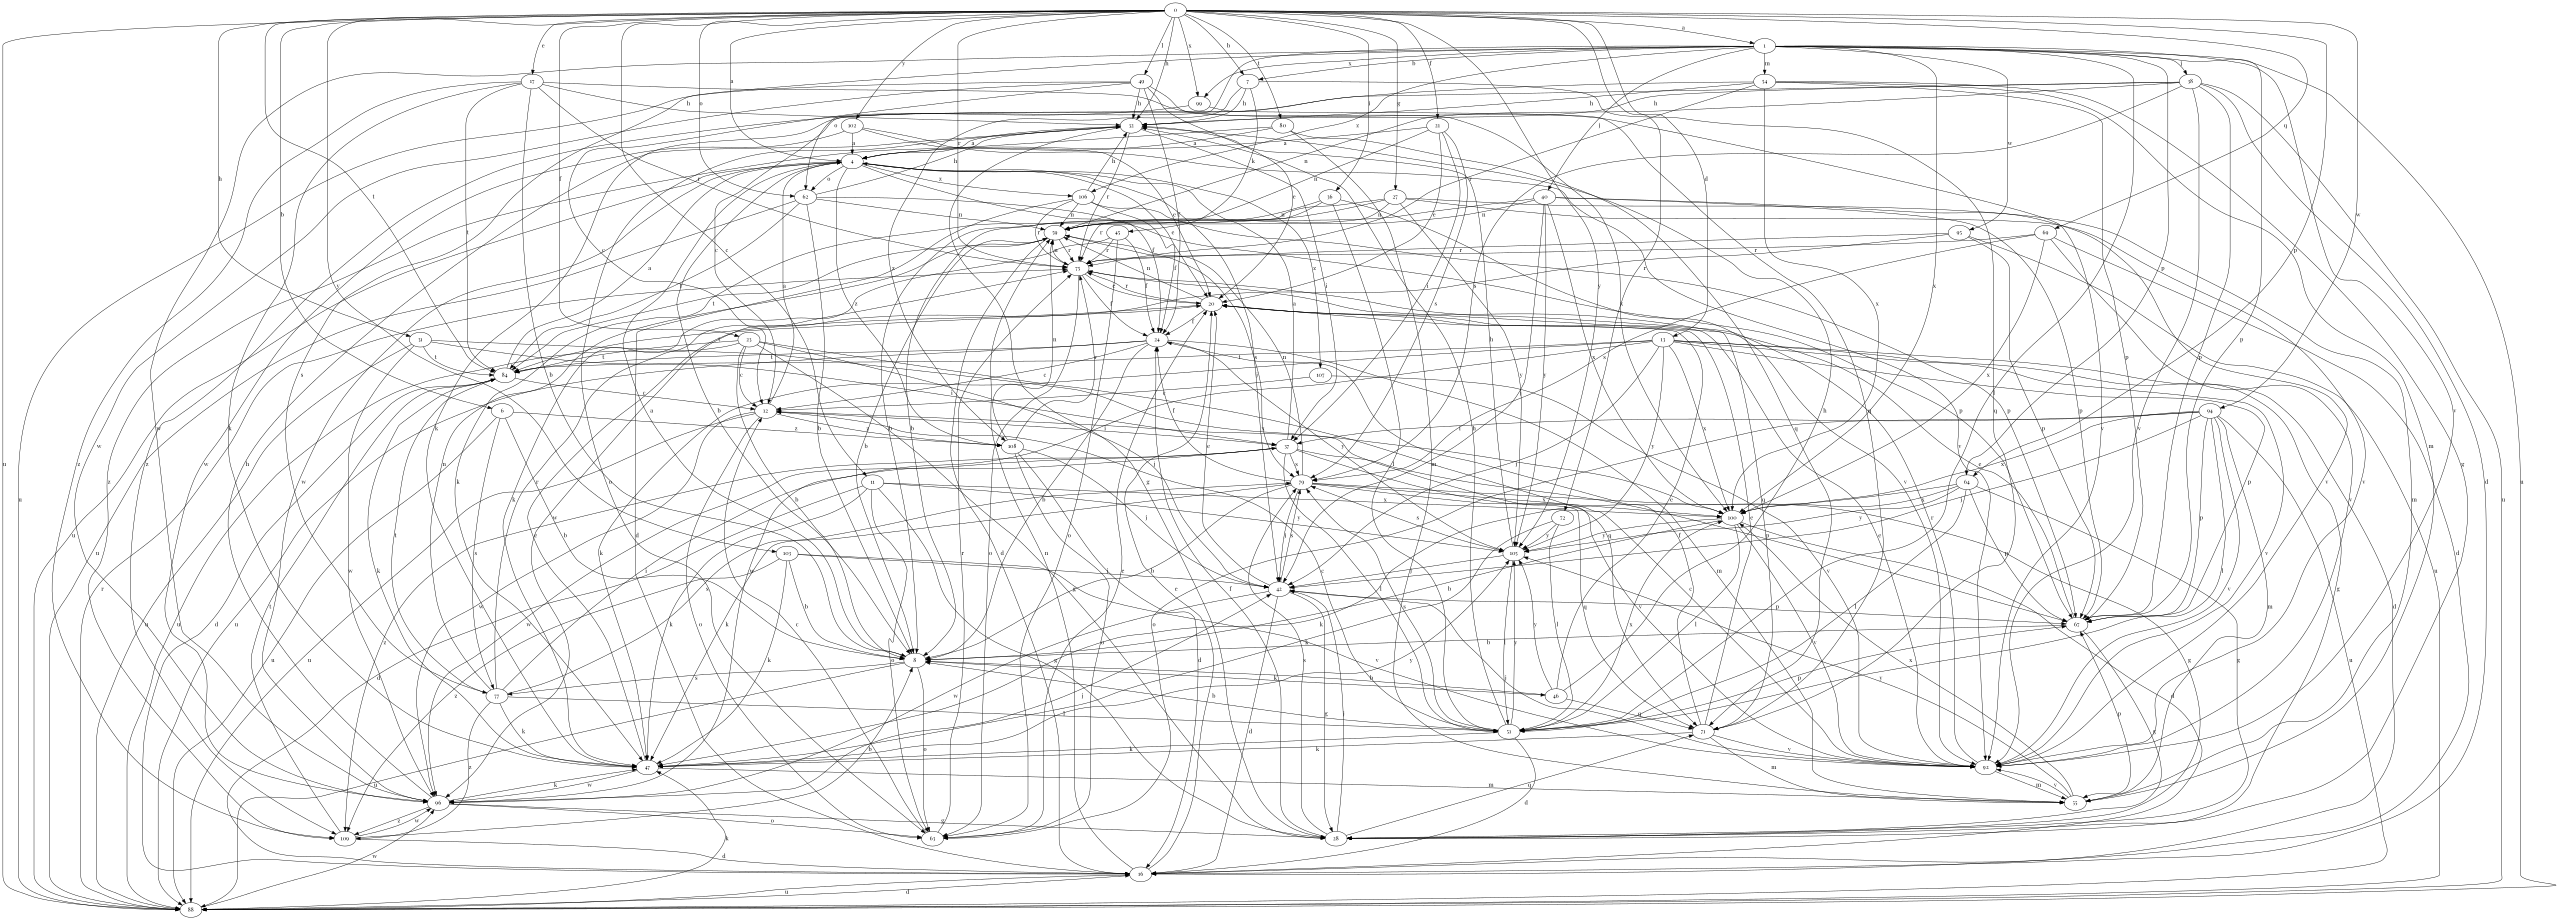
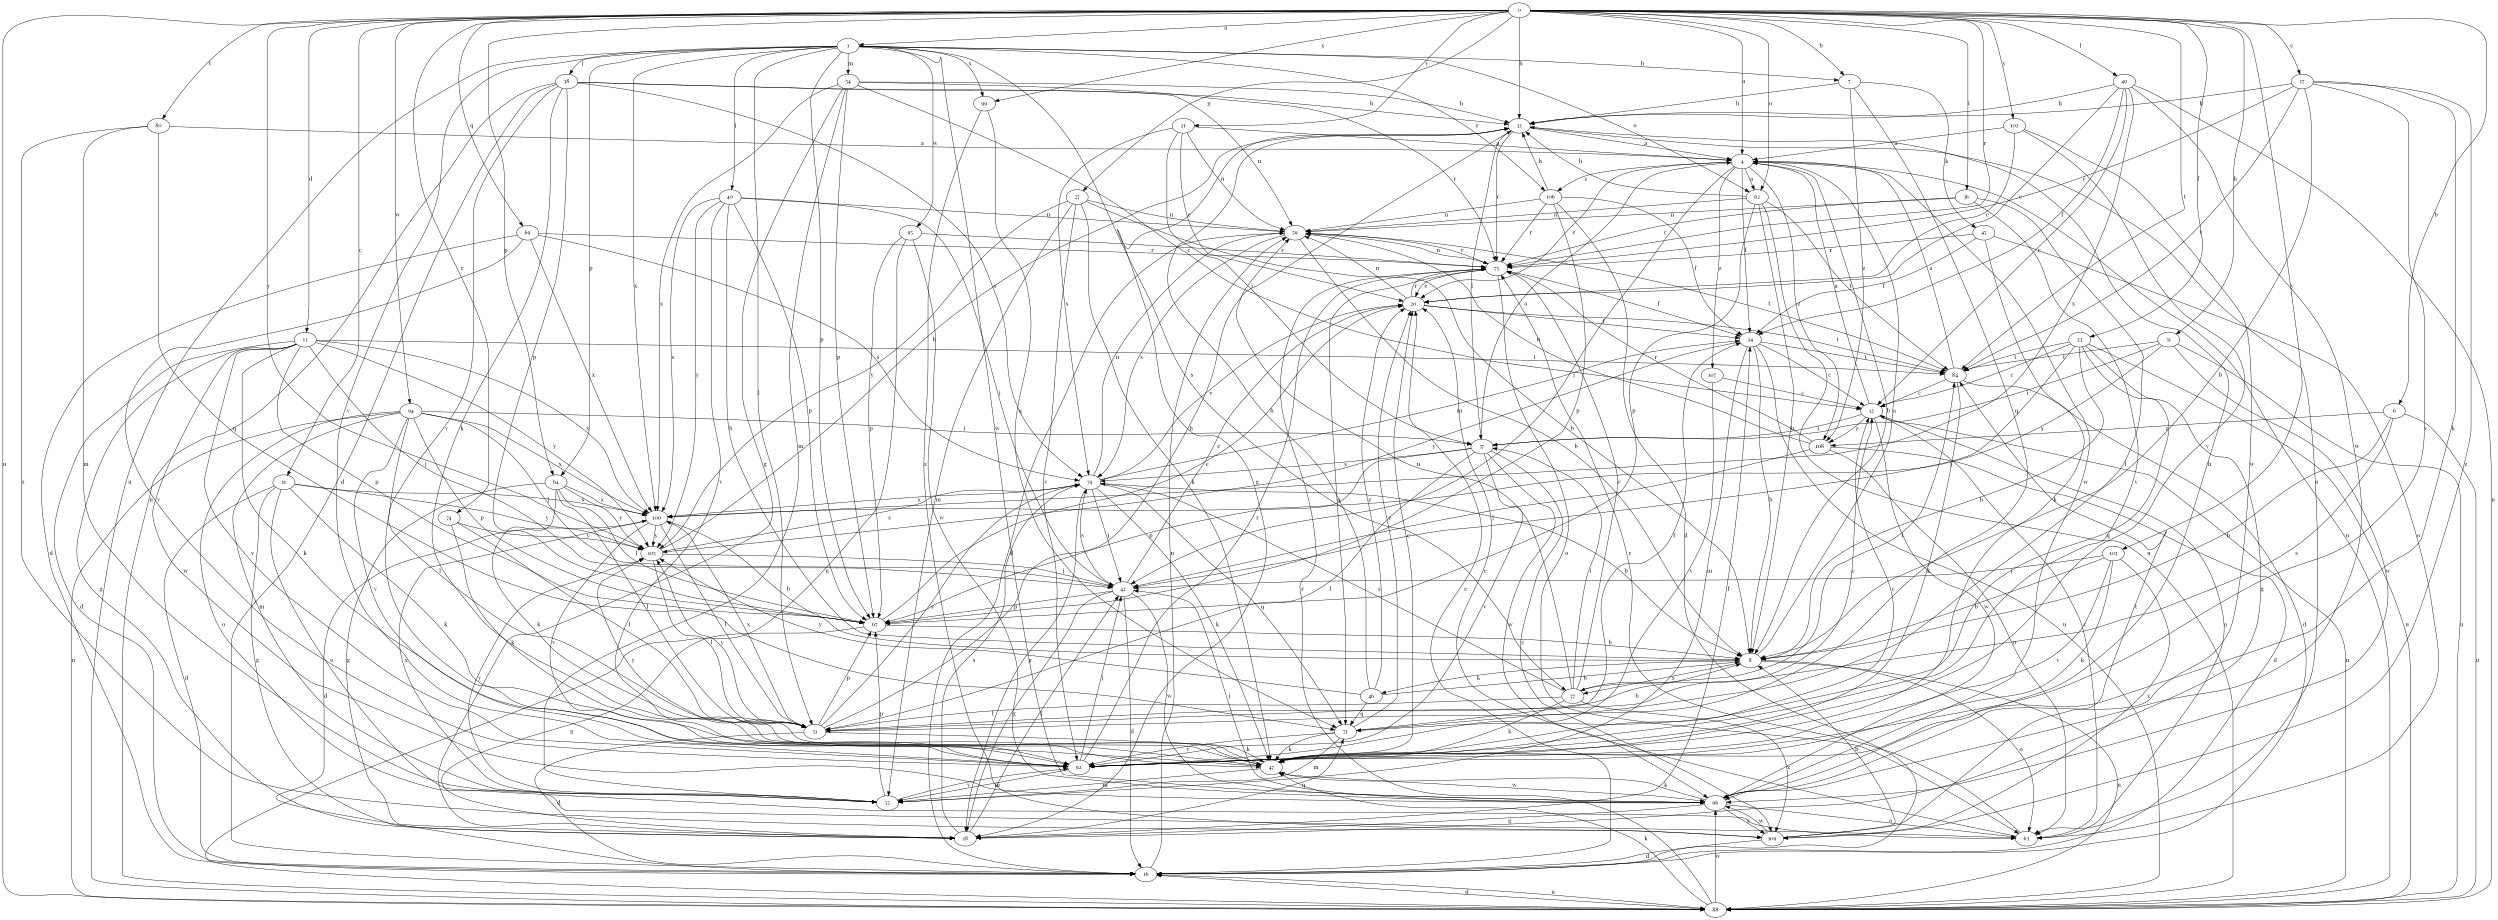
edge "0" -> "21": label "f" -> "y"
edge "92" -> "20": now "79" -> "20"
edge "79" -> "24": label "f" -> "m"
node "72": label "72" -> "74"
edge "64" -> "67": label "p" -> "l"
